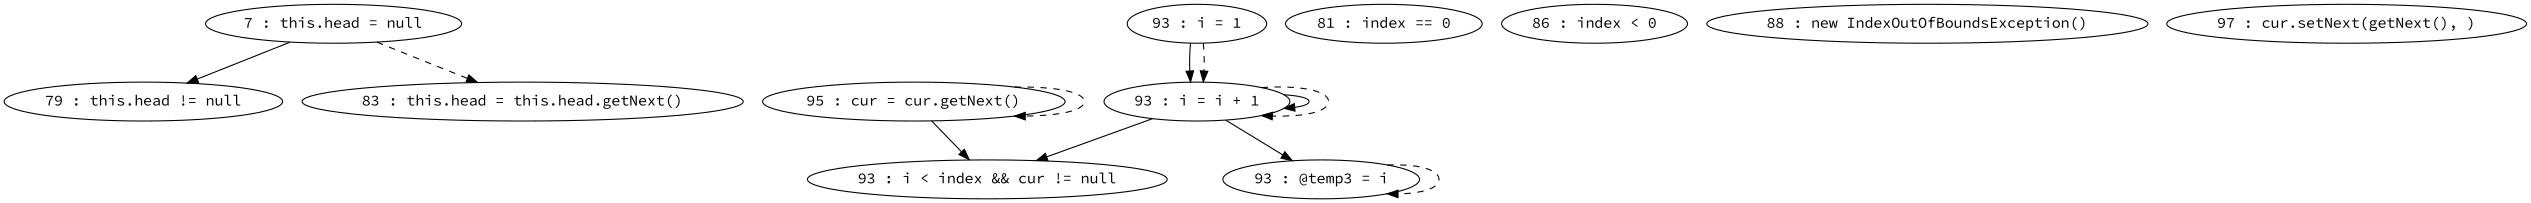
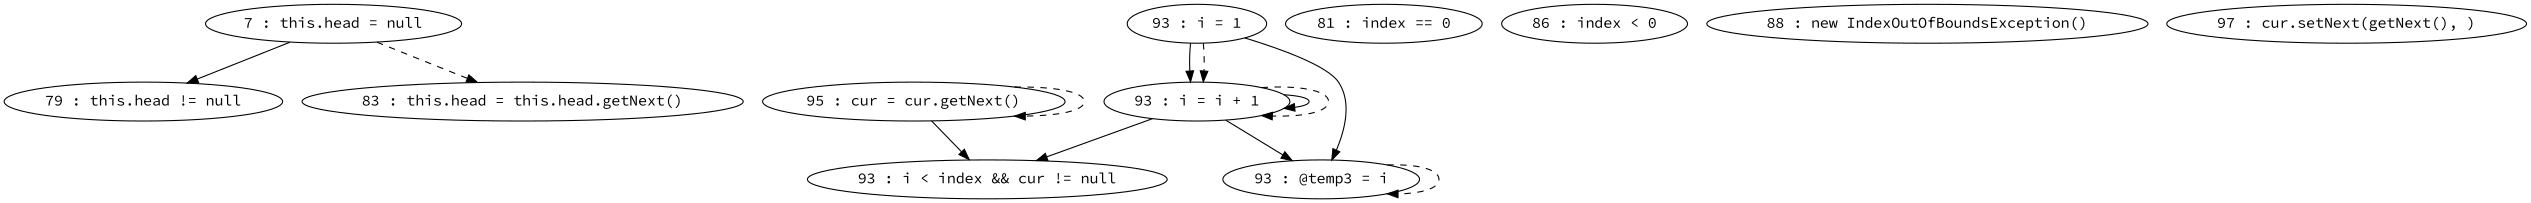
edge "93 : i = 1" -> "93 : @temp3 = i": added
